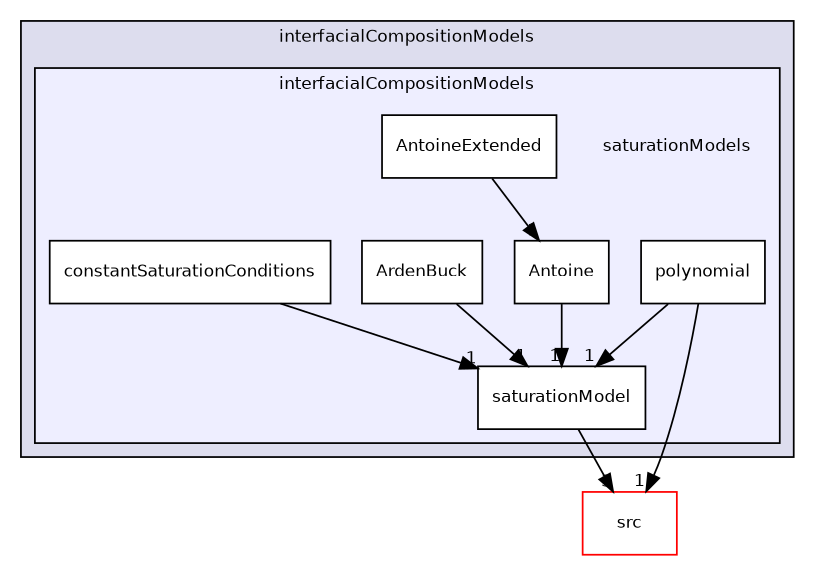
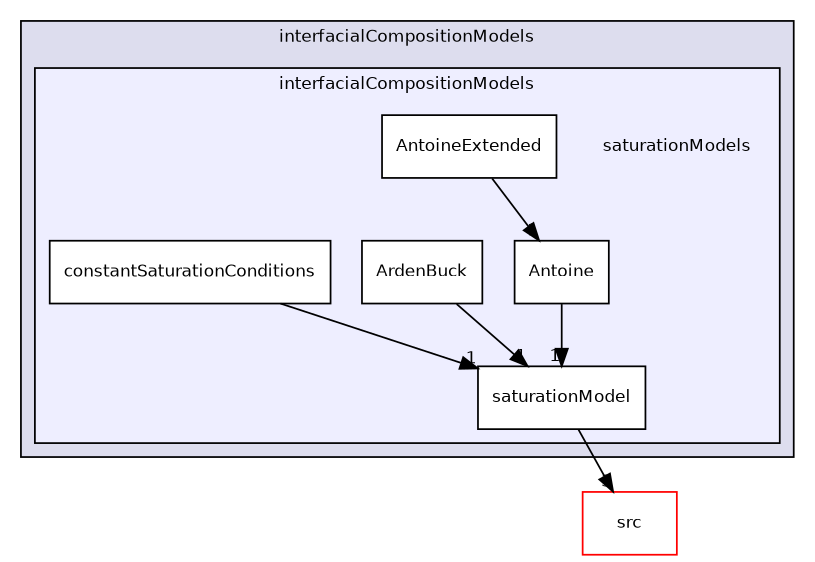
node "polynomial": removed
